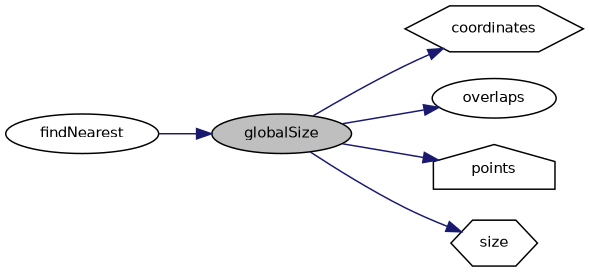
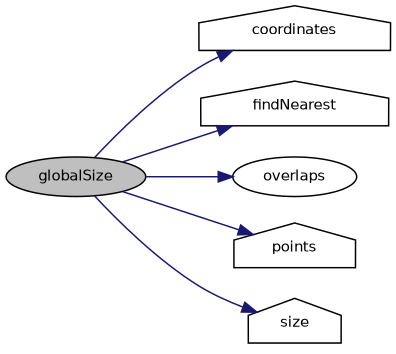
node "coordinates": shape hexagon -> house
node "findNearest": shape ellipse -> house
edge "findNearest" -> "globalSize": reversed
node "size": shape hexagon -> house
